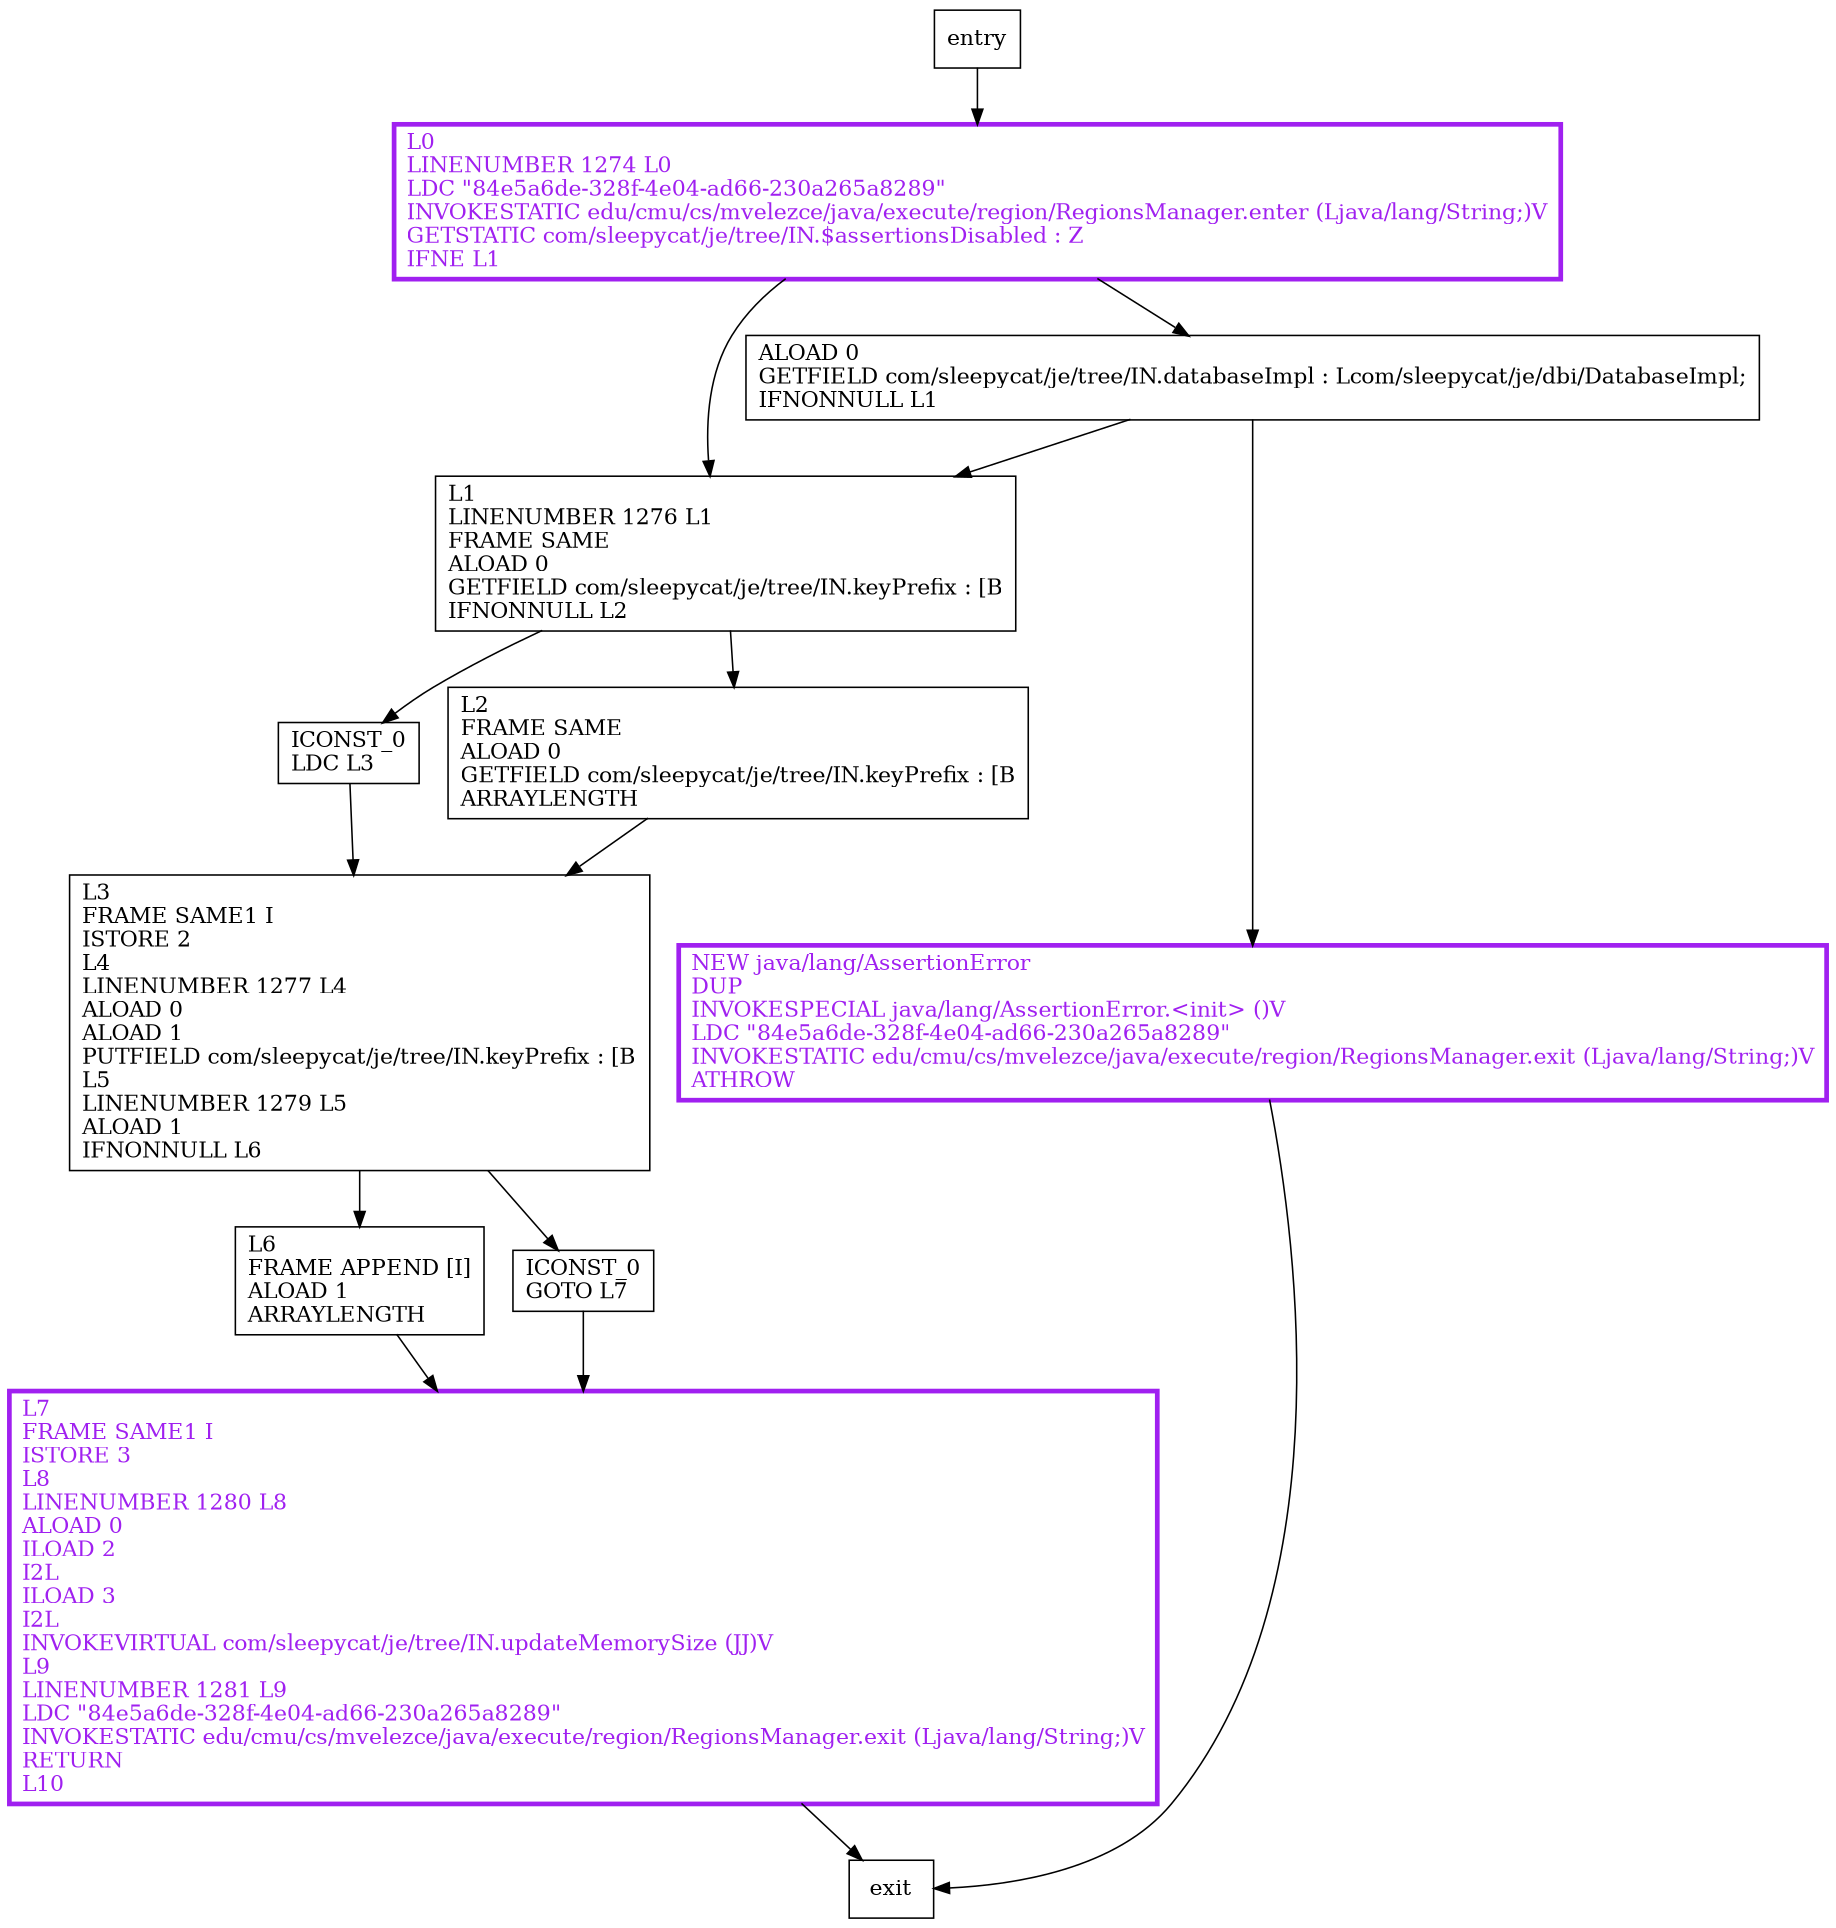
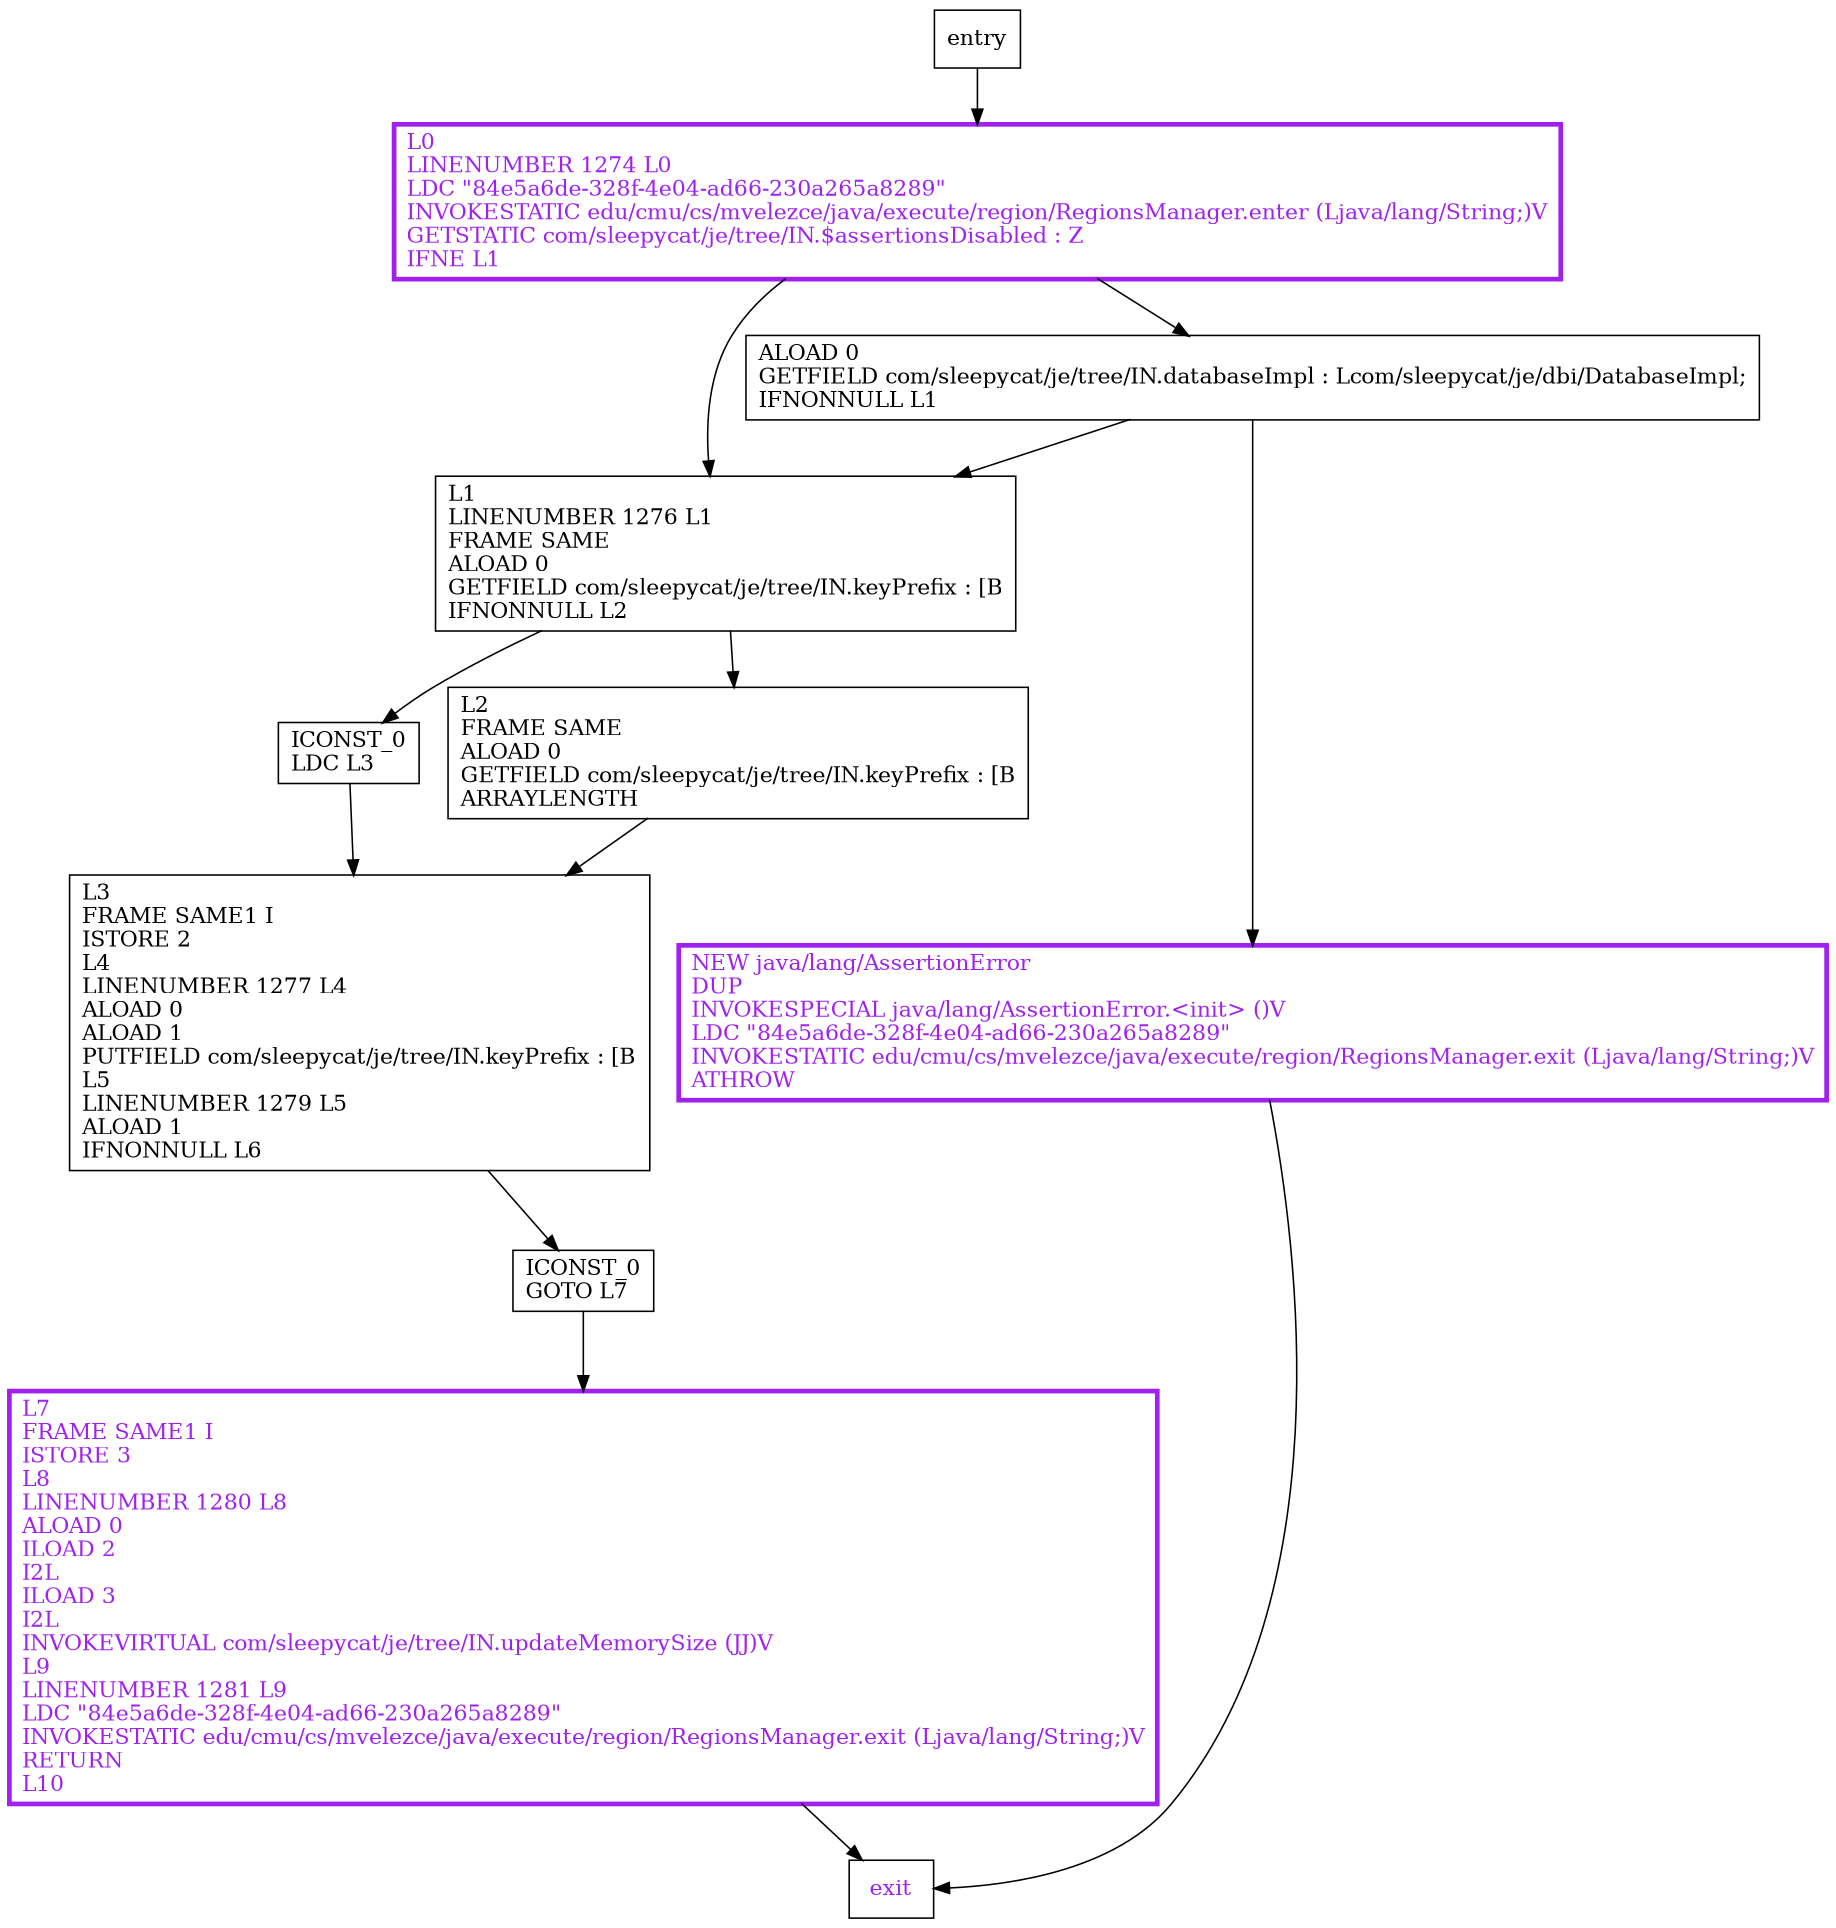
node "L6 FRAME APPEND [I] ALOAD 1 ARRAYLENGTH": removed
node "exit": fontcolor black -> purple
